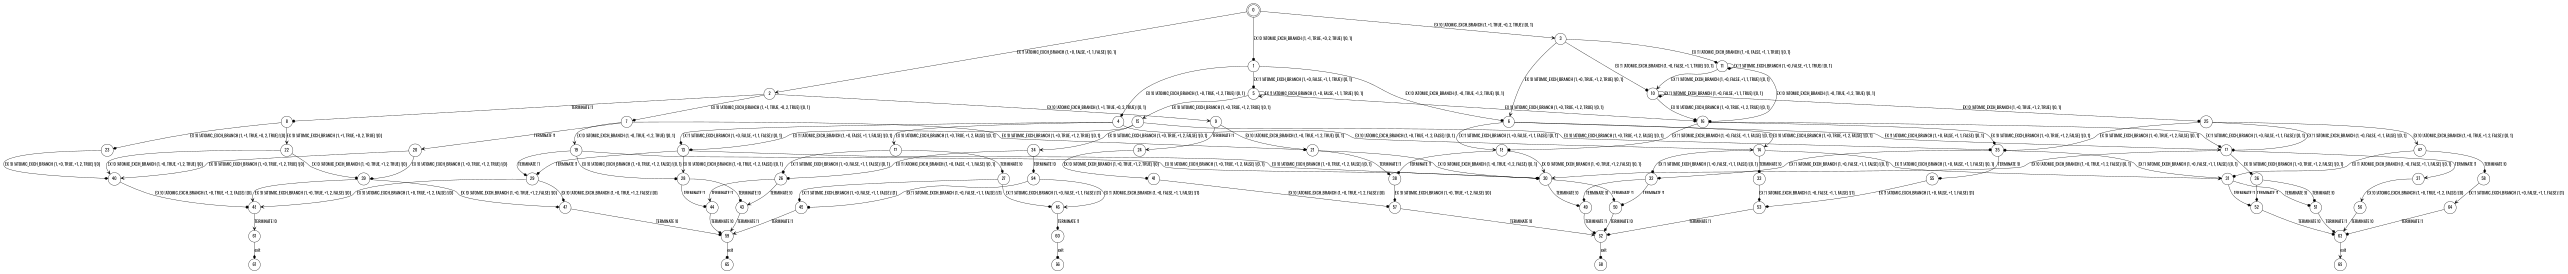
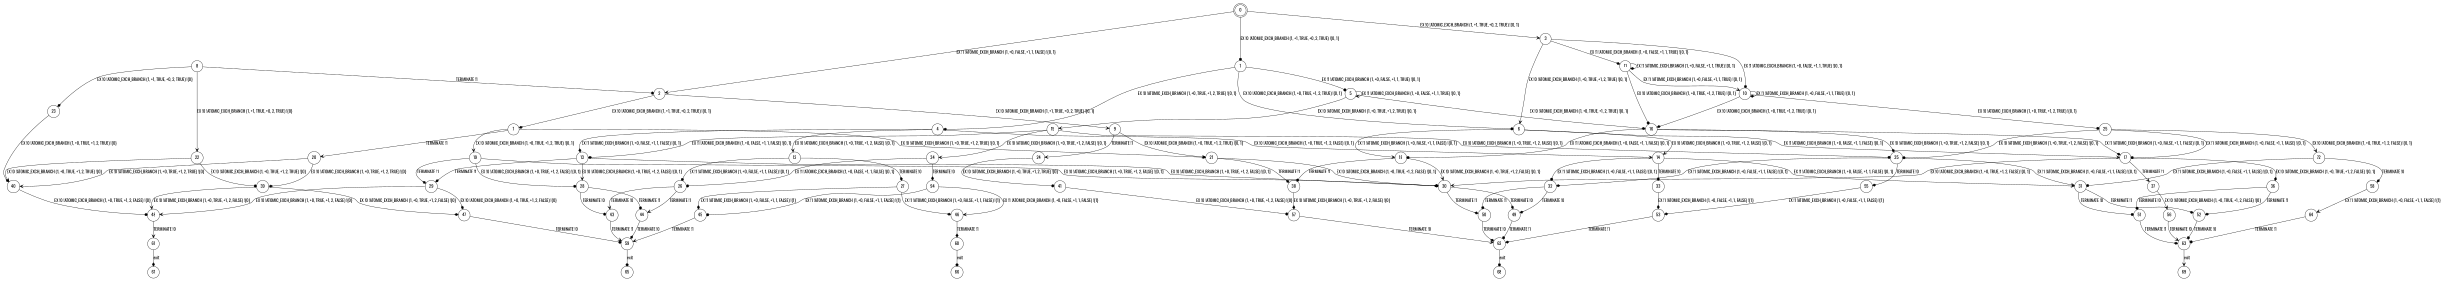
edge "2" -> "8": reversed
node "42": label "42" -> "72"
